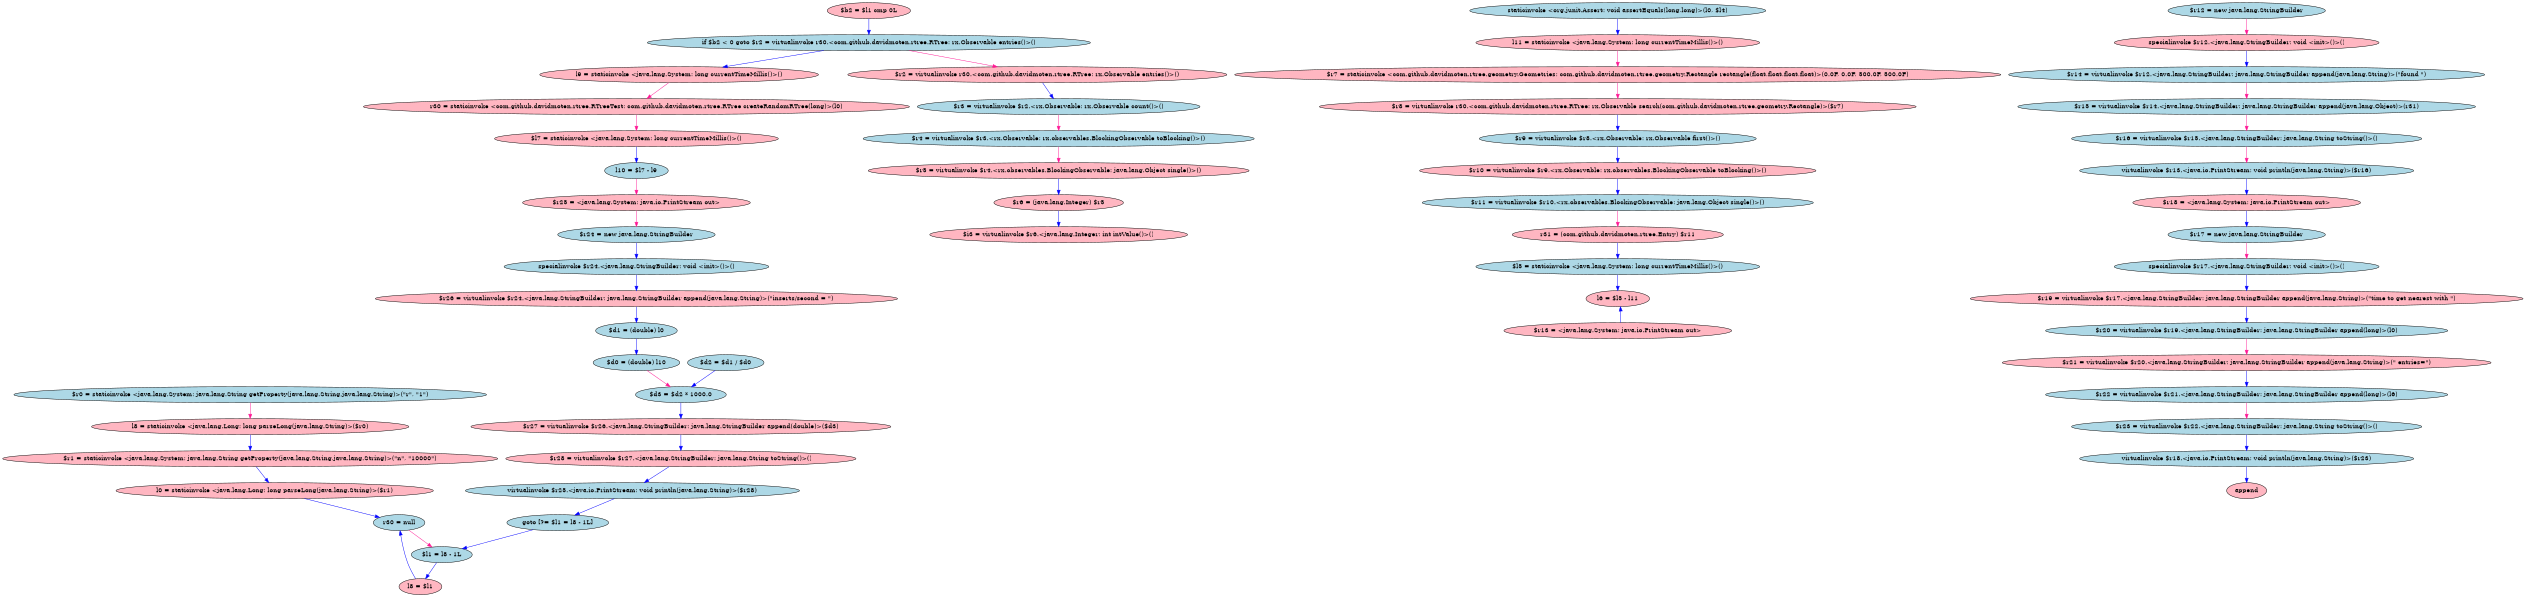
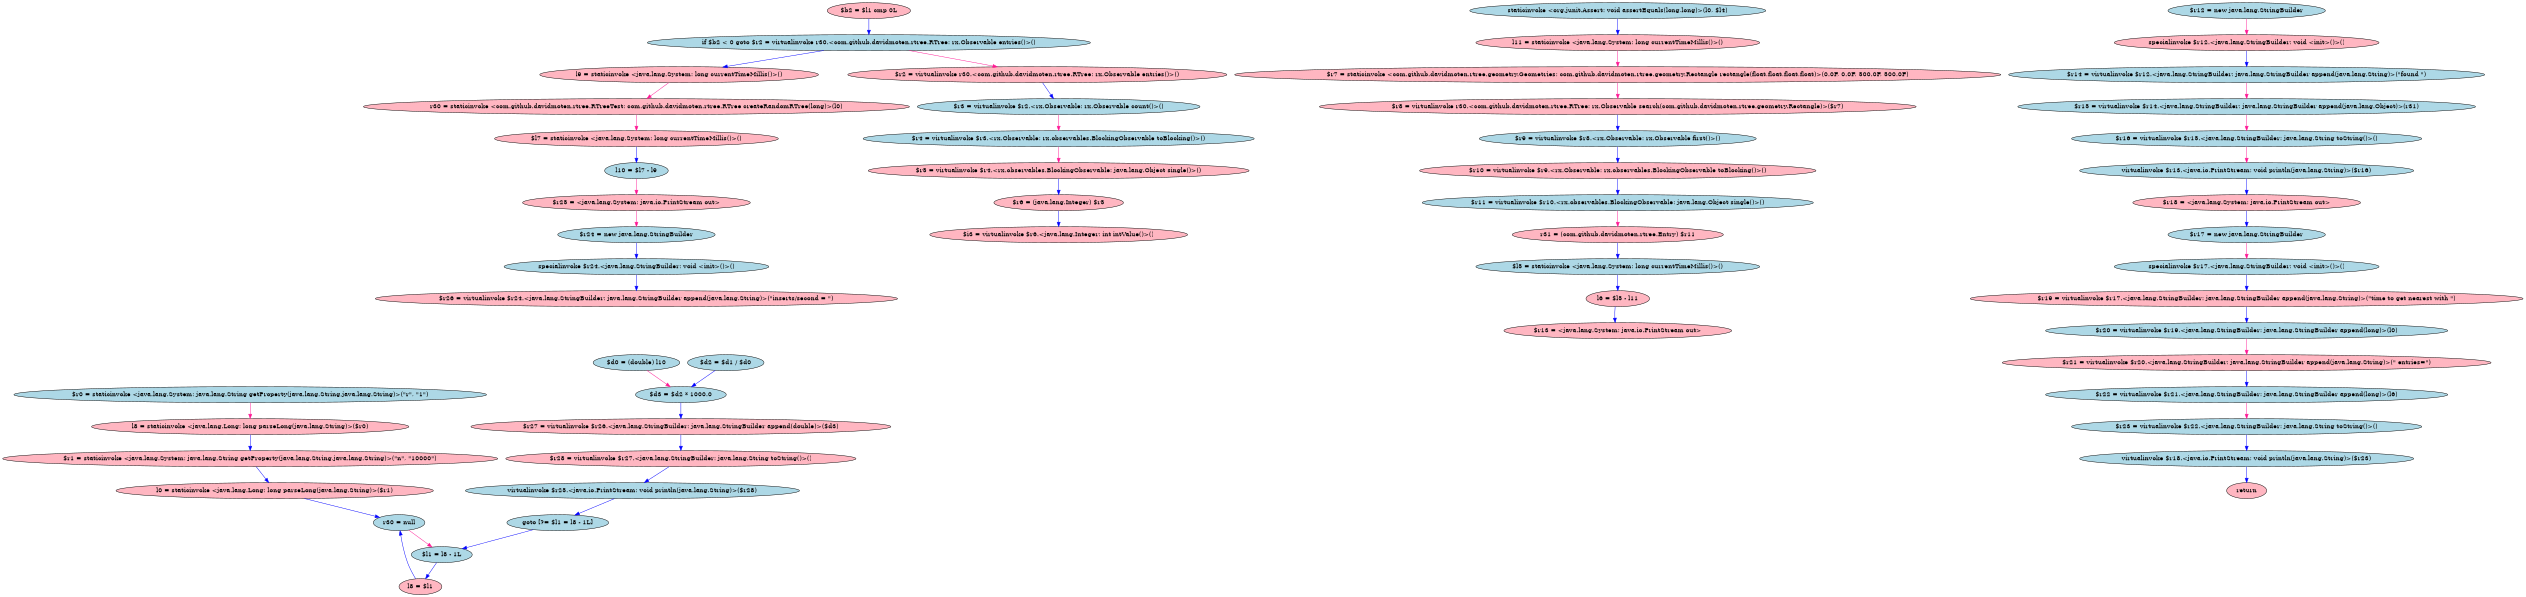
edge "$r13 = <java.lang.System: java.io.PrintStream out>" -> "l6 = $l5 - l11": reversed
node "$d1 = (double) l0": removed
node "append": label "append" -> "return"
